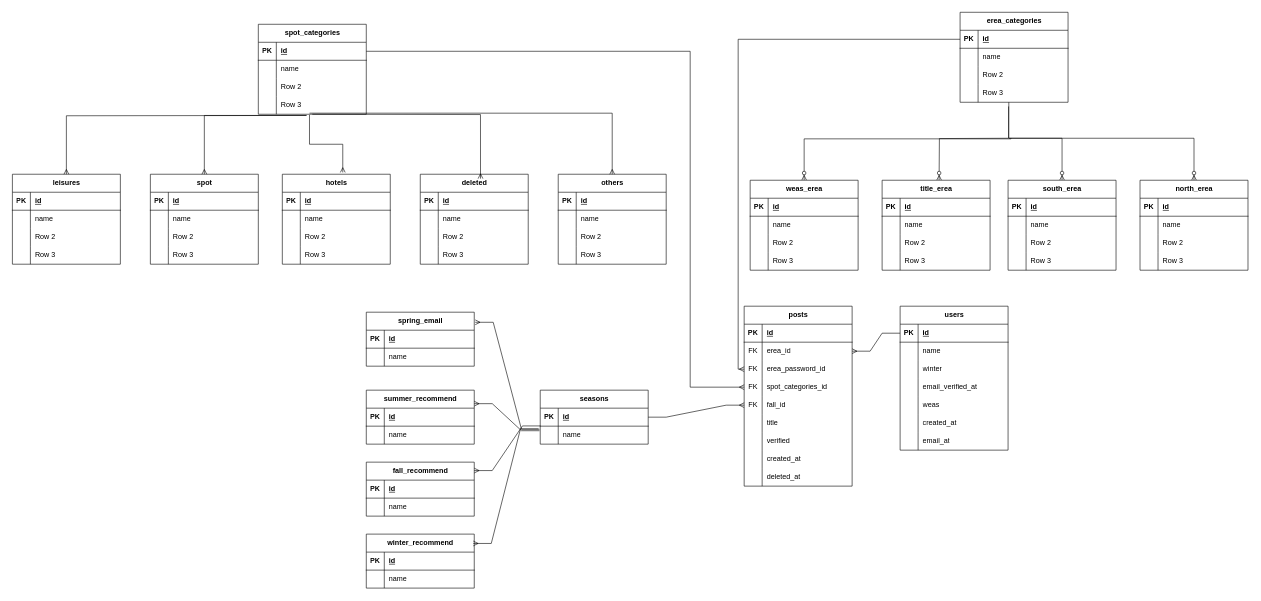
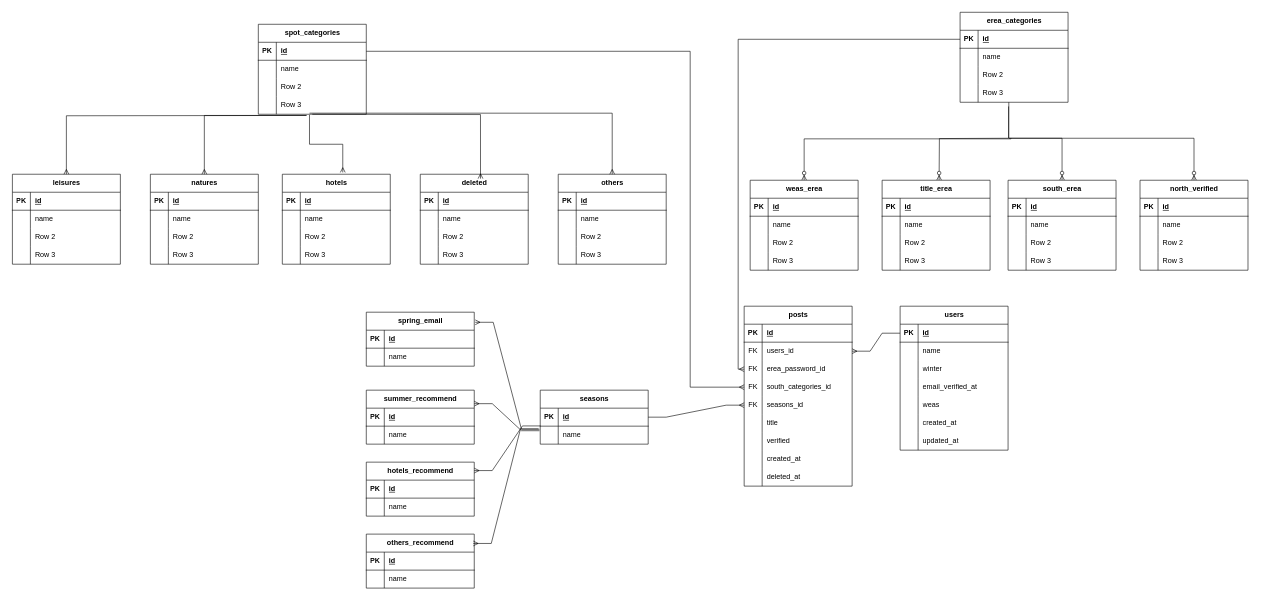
node "spot": label "spot" -> "natures"
node "north_erea": label "north_erea" -> "north_verified"
node "erea_id": label "erea_id" -> "users_id"
node "spot_categories_id": label "spot_categories_id" -> "south_categories_id"
node "fall_id": label "fall_id" -> "seasons_id"
node "email_at": label "email_at" -> "updated_at"
node "fall_recommend": label "fall_recommend" -> "hotels_recommend"
node "winter_recommend": label "winter_recommend" -> "others_recommend"
